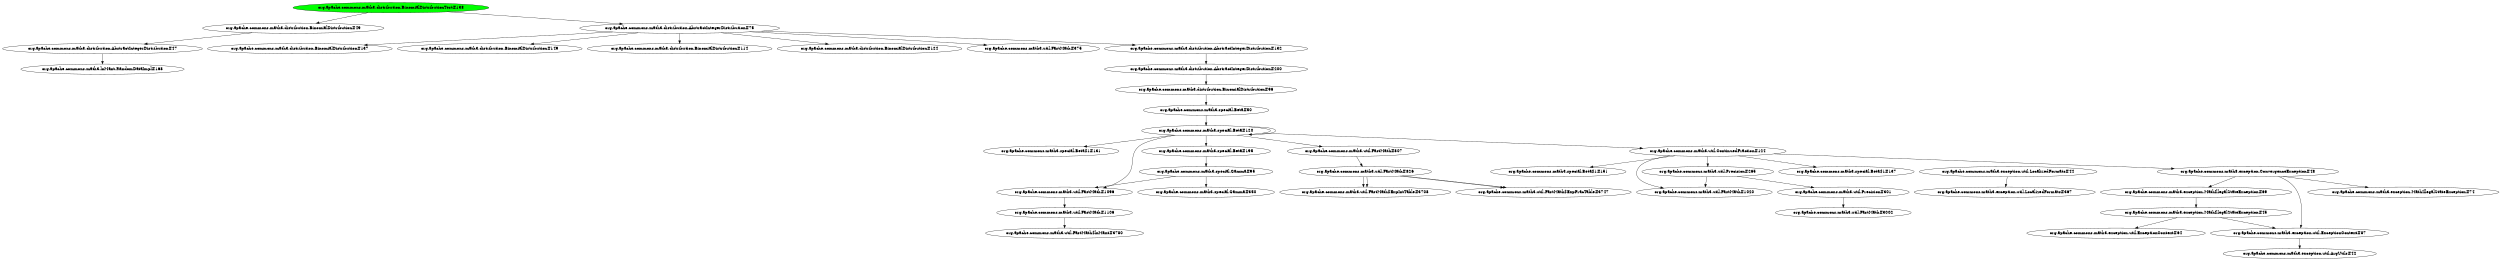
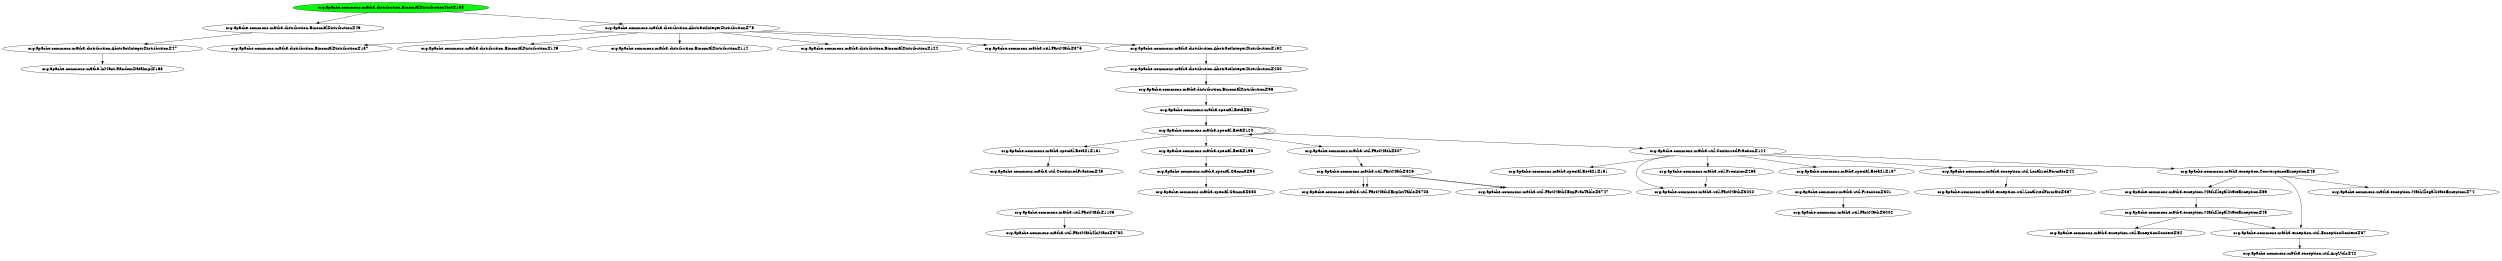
edge "org.apache.commons.math3.util.ContinuedFraction#124" -> "org.apache.commons.math3.exception.util.LocalizedFormats#44": added
node "org.apache.commons.math3.util.ContinuedFraction#45": added
edge "org.apache.commons.math3.util.Precision#265" -> "org.apache.commons.math3.util.Precision#301": removed
node "org.apache.commons.math3.util.FastMath#1096": removed
node "org.apache.commons.math3.util.FastMath#1020": label "org.apache.commons.math3.util.FastMath#1020" -> "org.apache.commons.math3.util.FastMath#3020"
